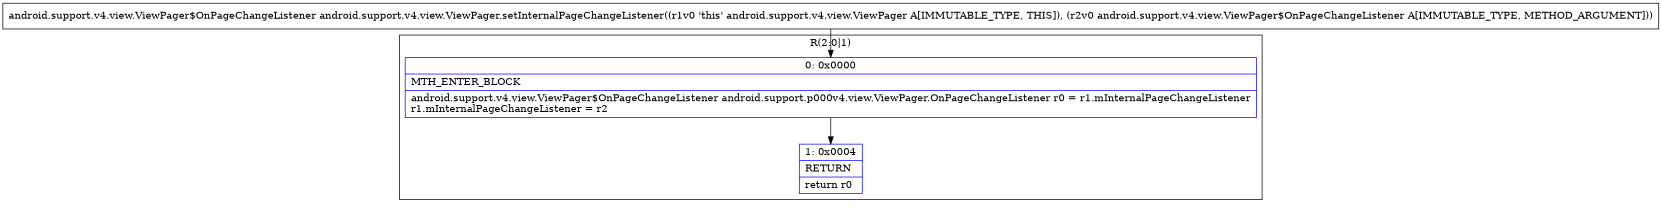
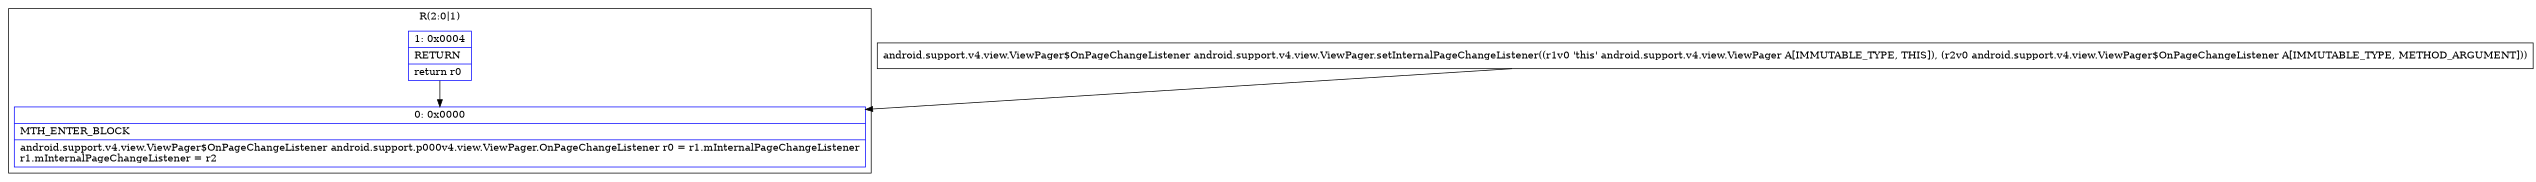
edge "0: 0x0000" -> "1: 0x0004": reversed
